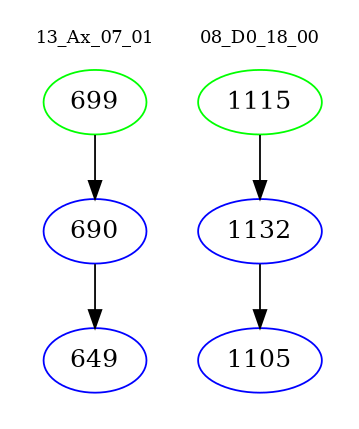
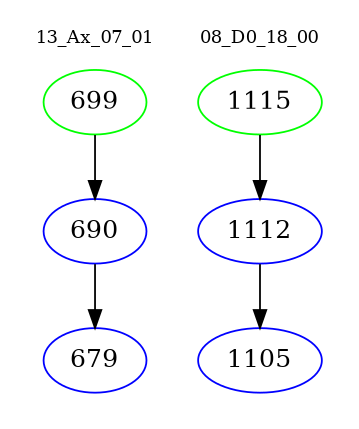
node "1132": label "1132" -> "1112"
node "649": label "649" -> "679"
